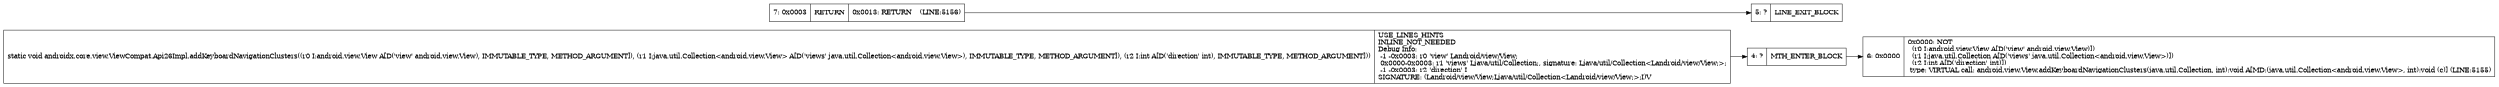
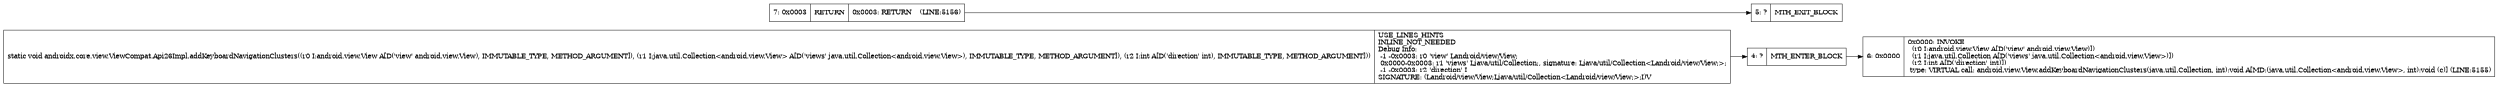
node "7: 0x0003": text "0x0013: RETURN    (LINE:5156)" -> "0x0003: RETURN    (LINE:5156)"
node "5: ?": text "LINE_EXIT_BLOCK" -> "MTH_EXIT_BLOCK"
node "6: 0x0000": text "0x0000: NOT" -> "0x0000: INVOKE"
